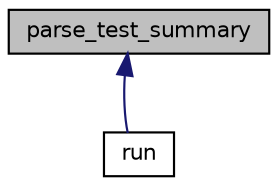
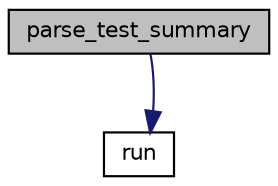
edge "run" -> "parse_test_summary": reversed
